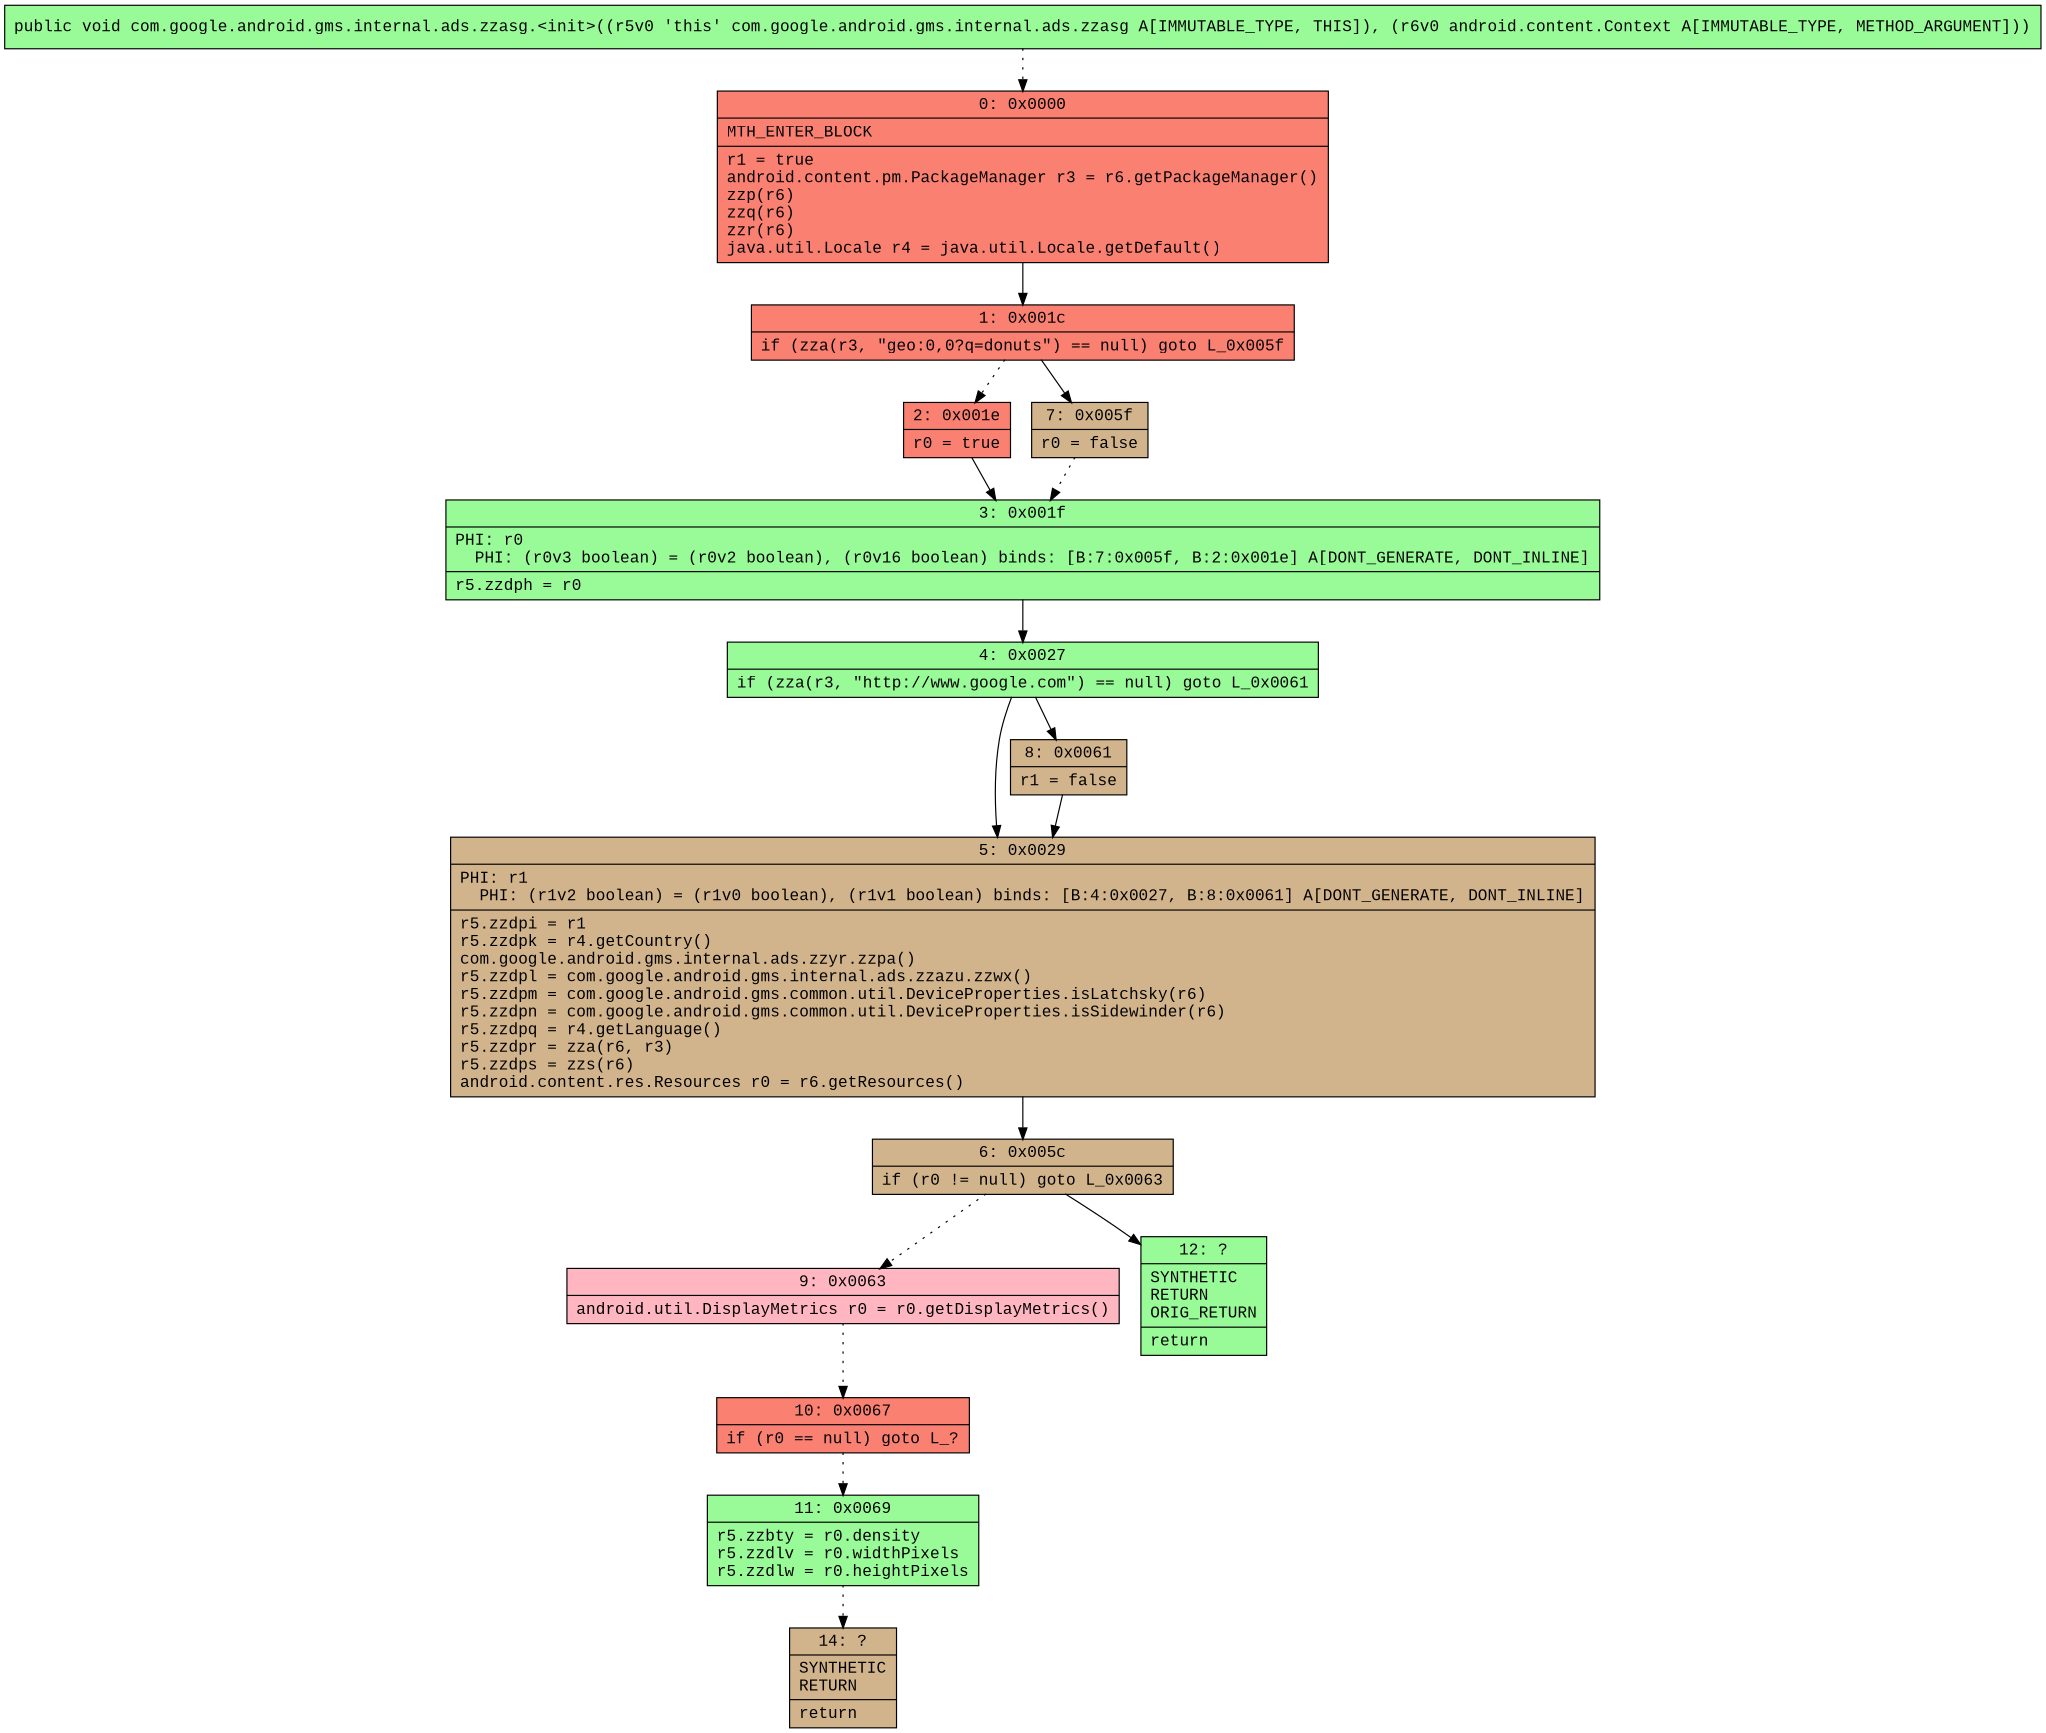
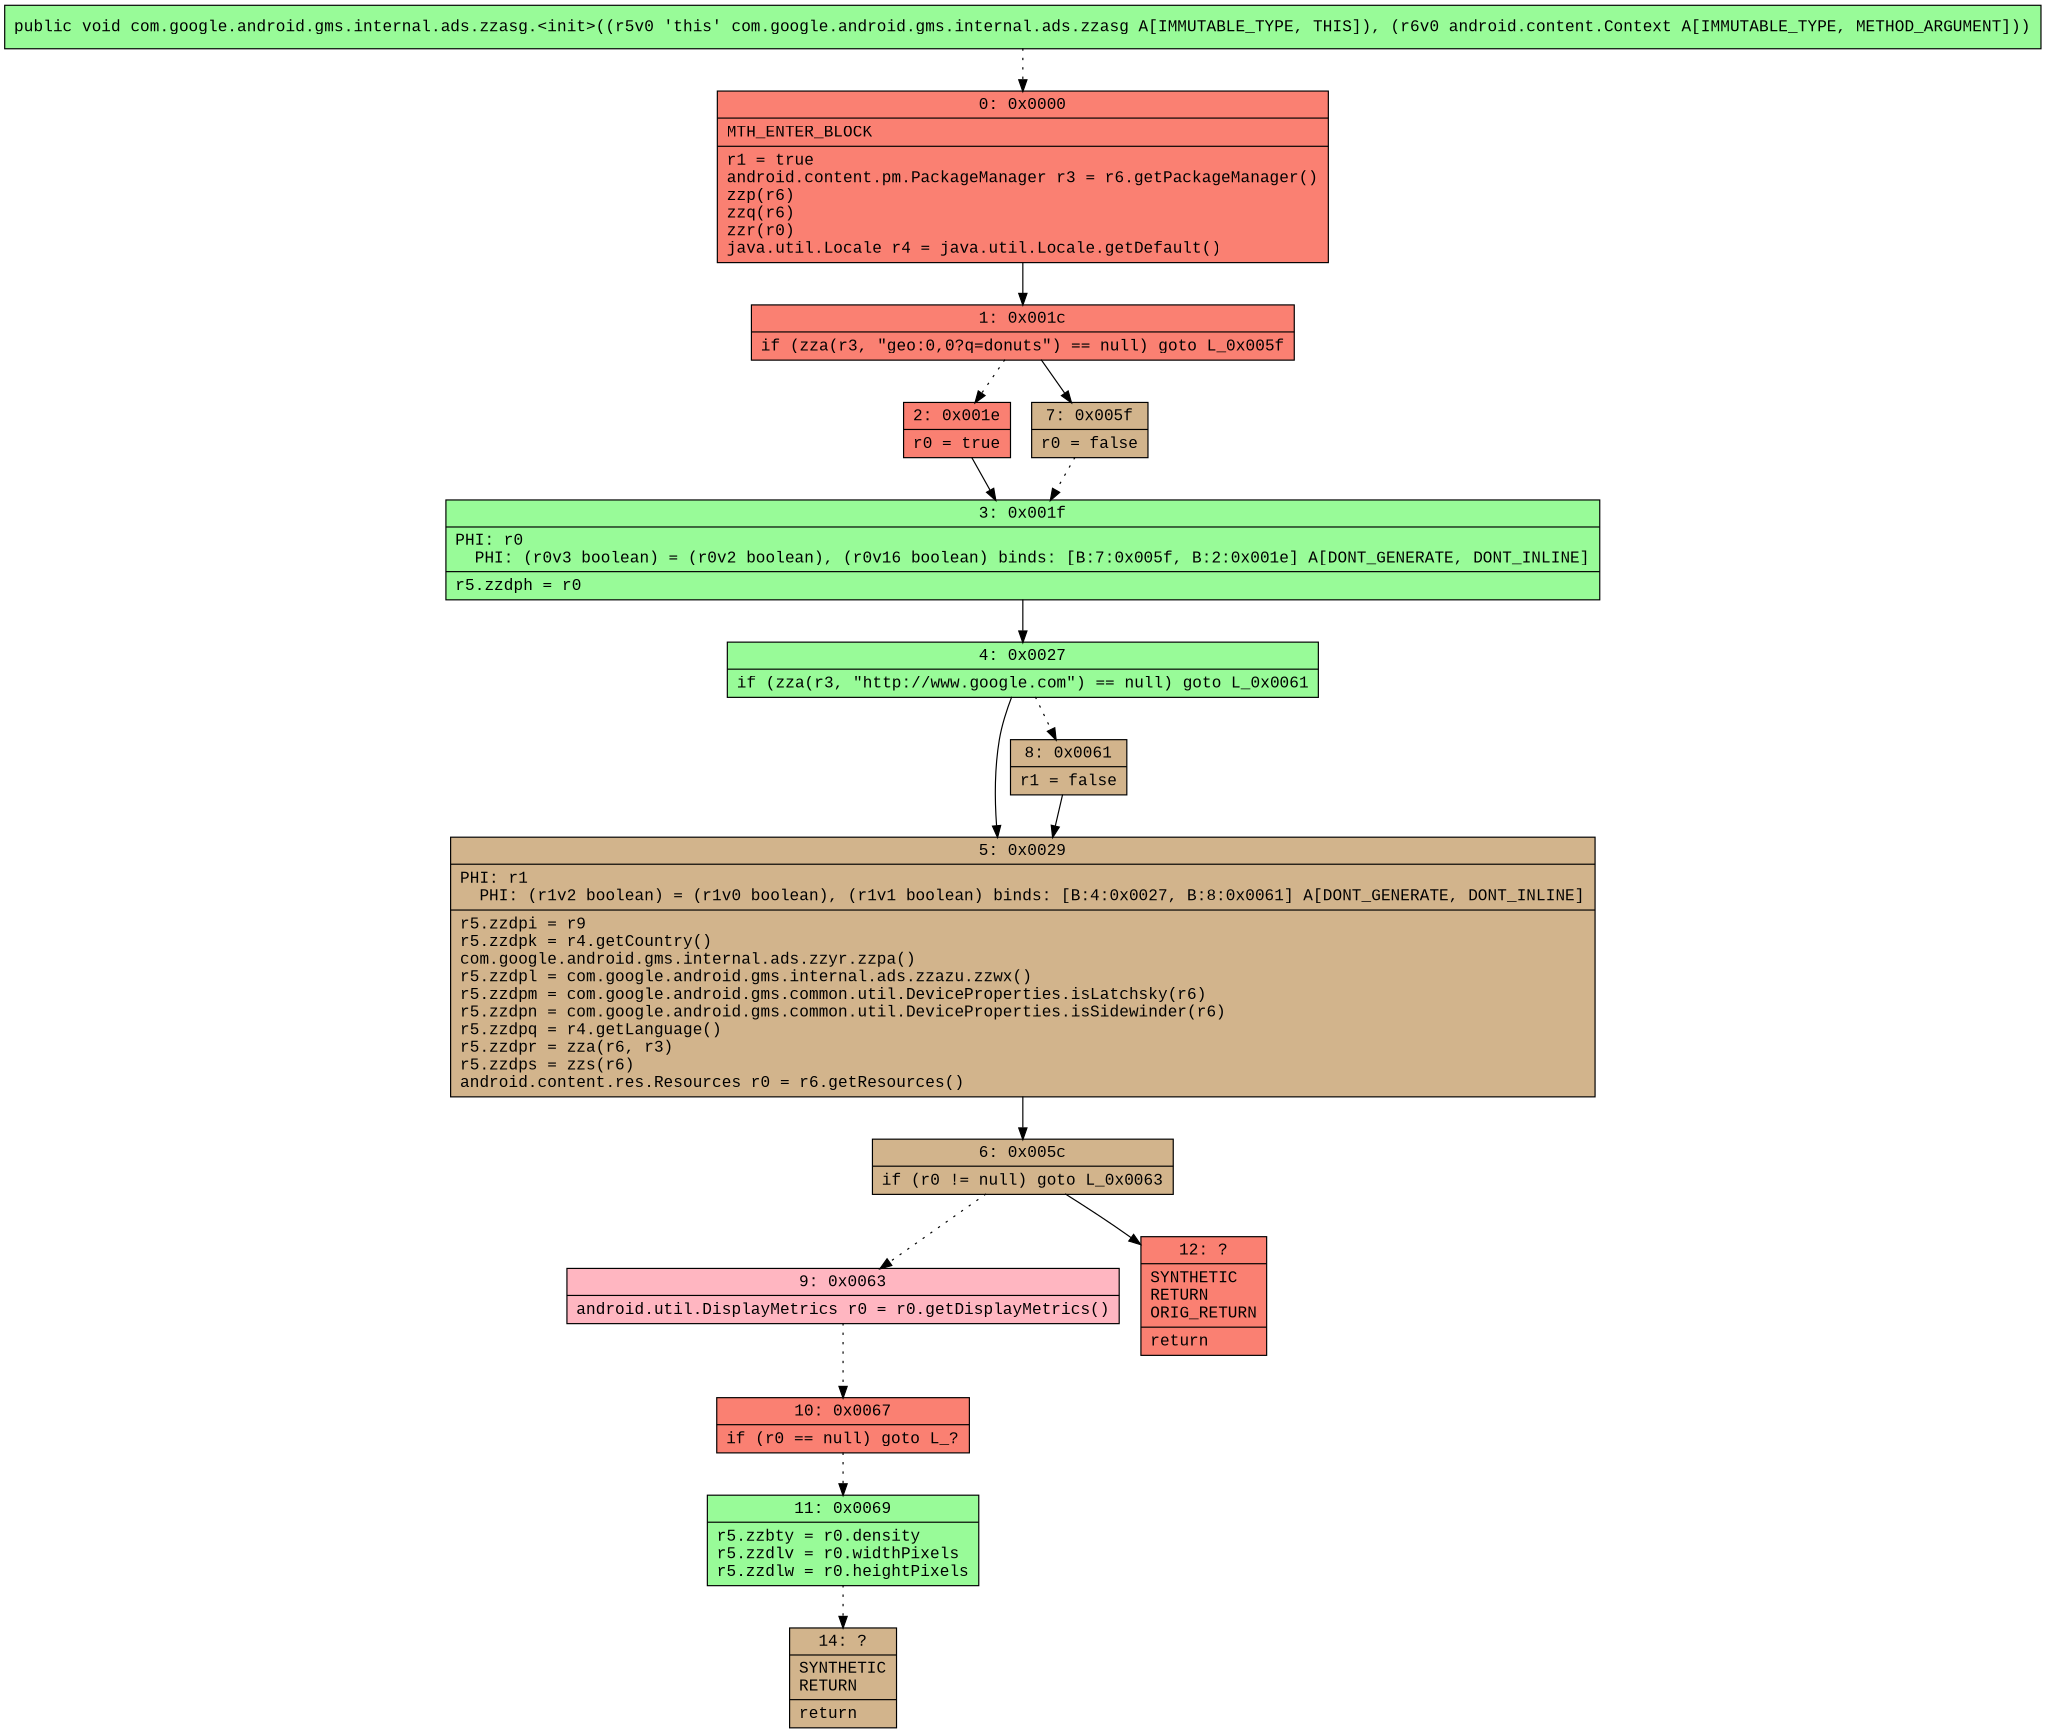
node "0: 0x0000": text "zzr(r6)" -> "zzr(r0)"
edge "4: 0x0027" -> "8: 0x0061": style solid -> dotted
node "5: 0x0029": text "r5.zzdpi = r1" -> "r5.zzdpi = r9"
node "12: ?": fillcolor palegreen -> salmon
